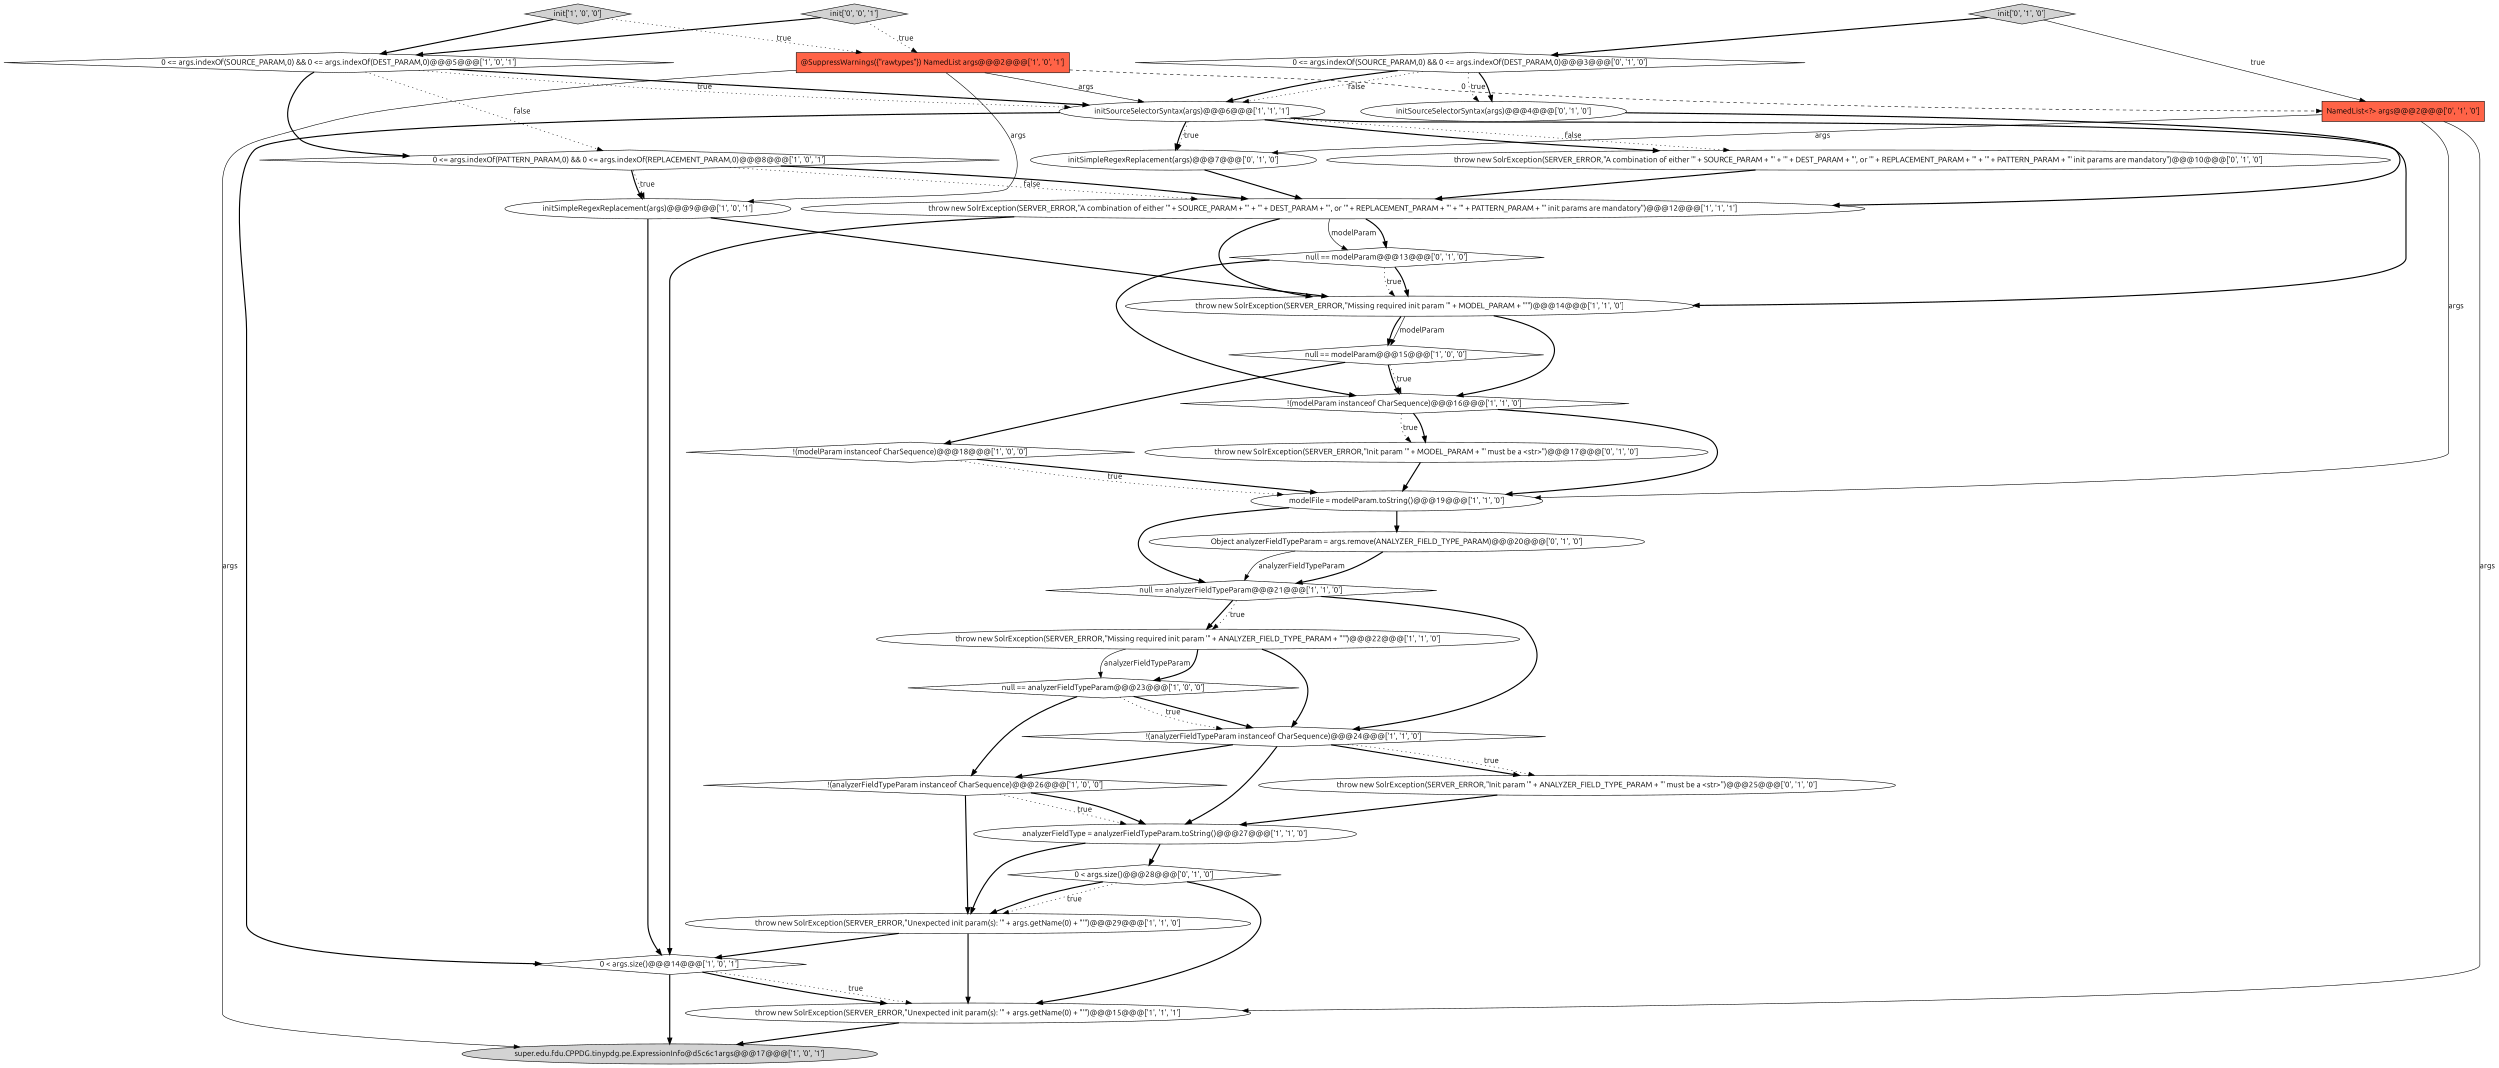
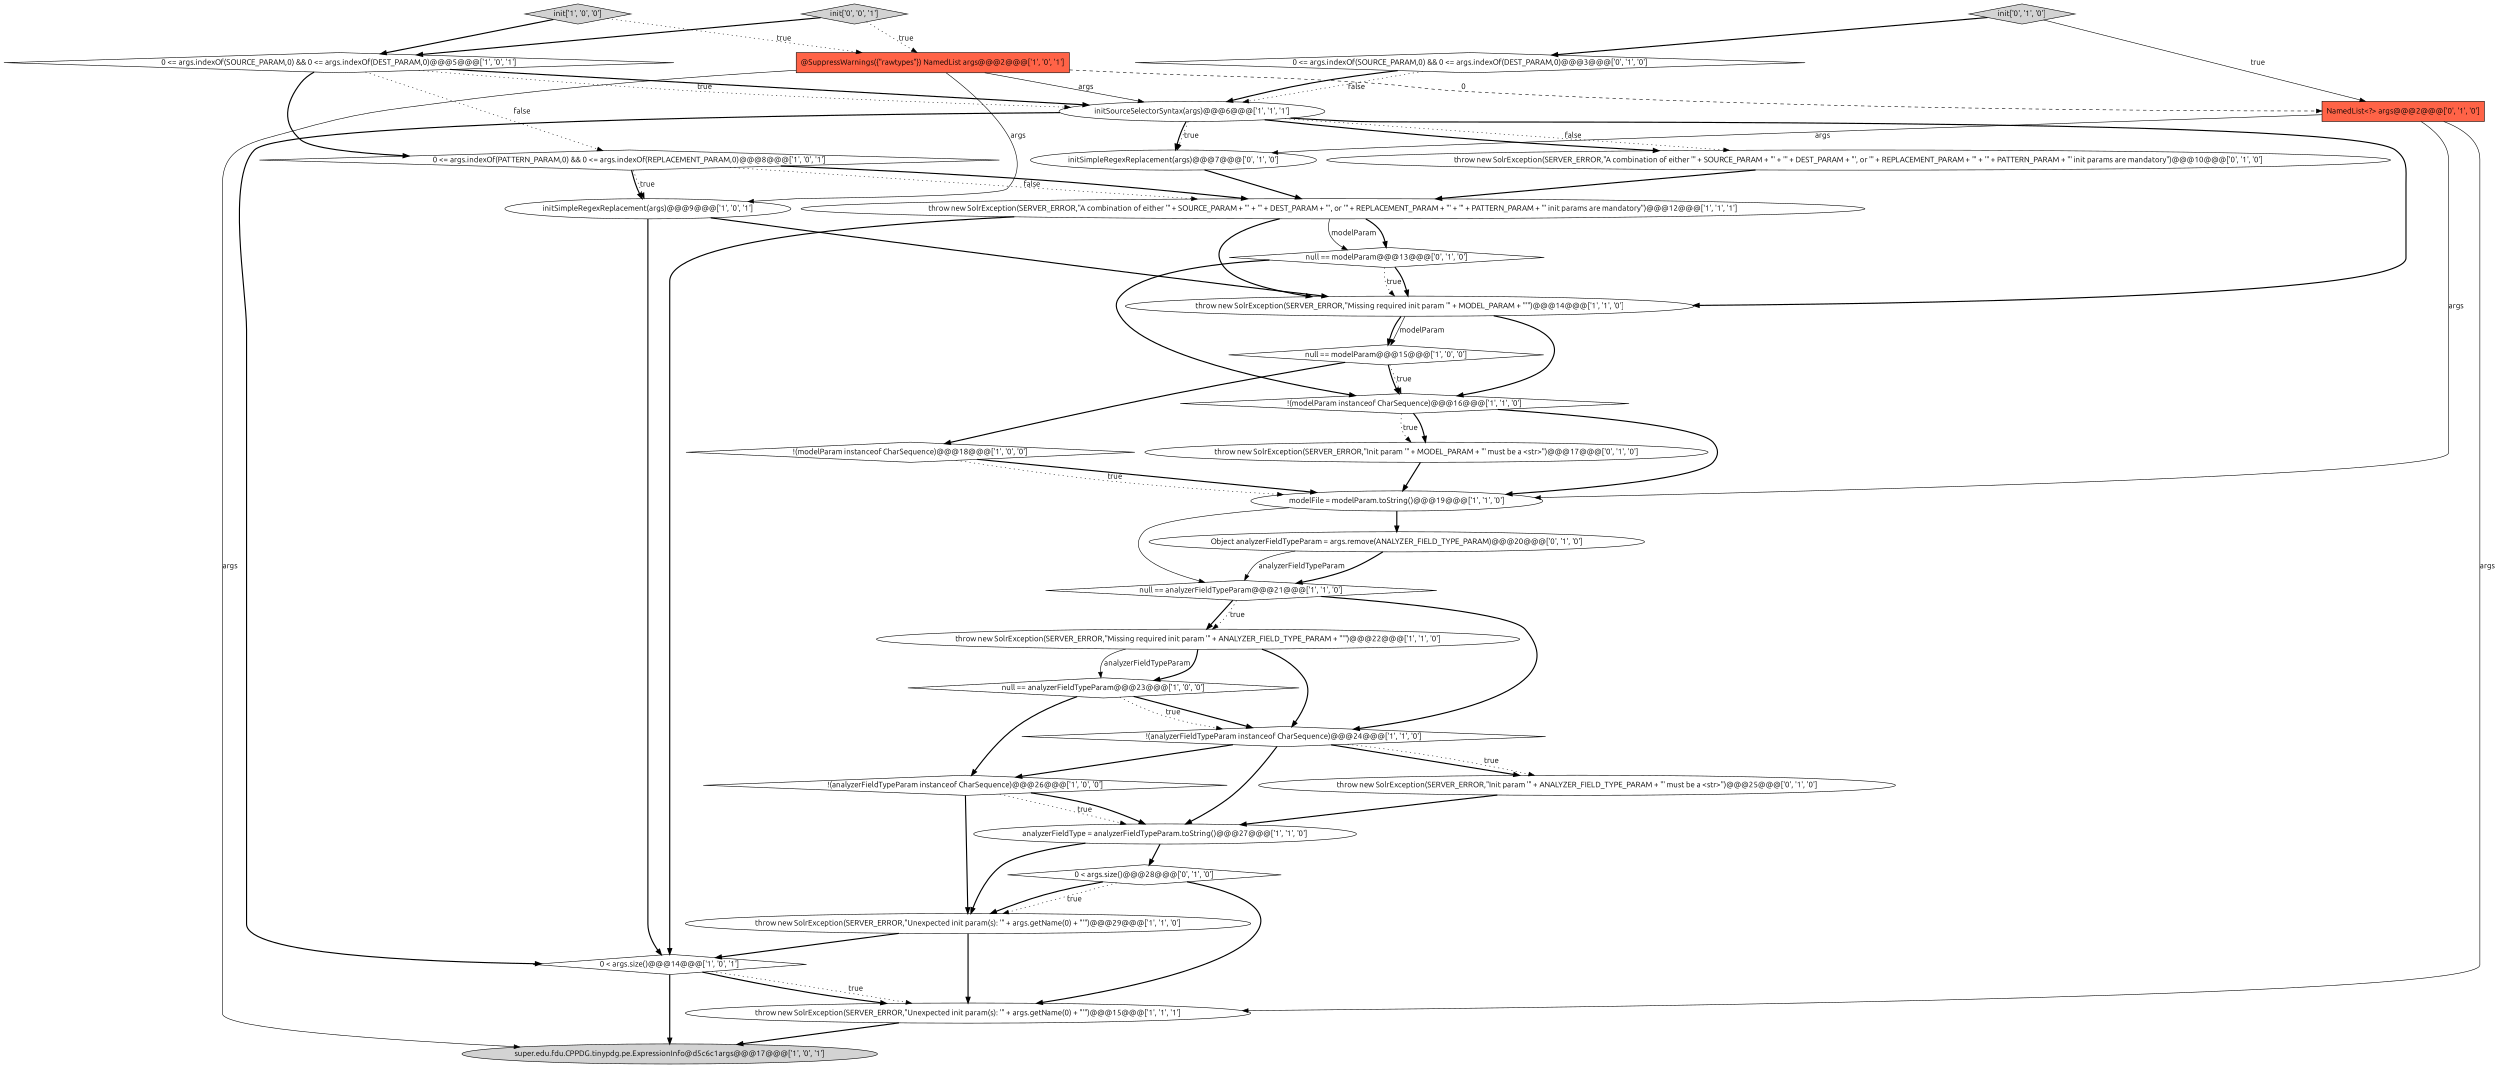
node "initSourceSelectorSyntax(args)@@@4@@@['0', '1', '0']": removed
edge "modelFile = modelParam.toString()@@@19@@@['1', '1', '0']" -> "null == analyzerFieldTypeParam@@@21@@@['1', '1', '0']": style bold -> solid
